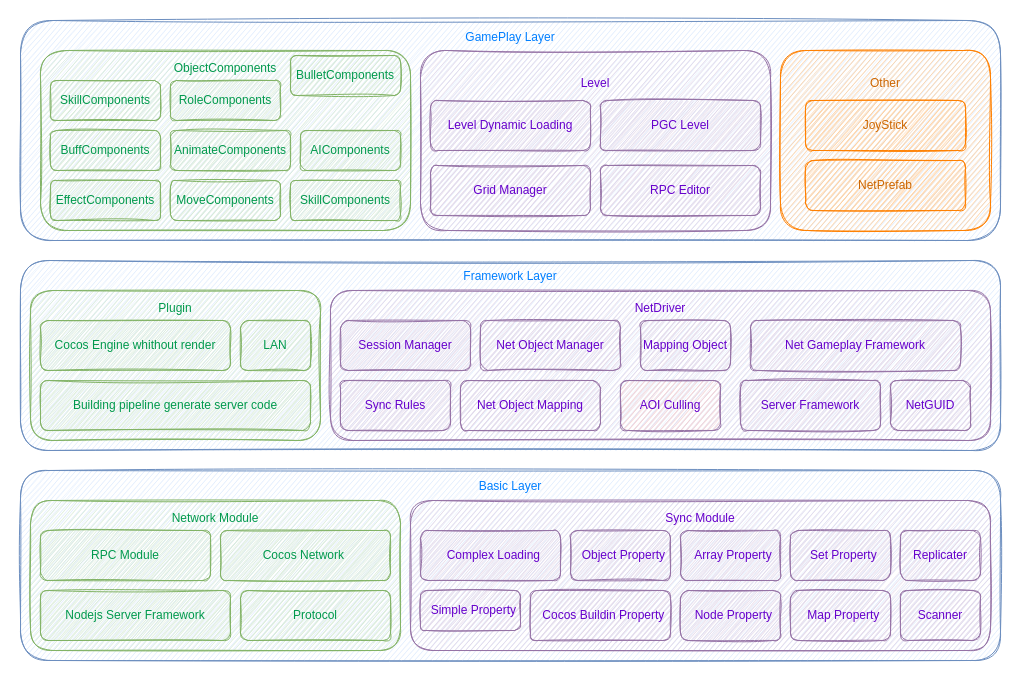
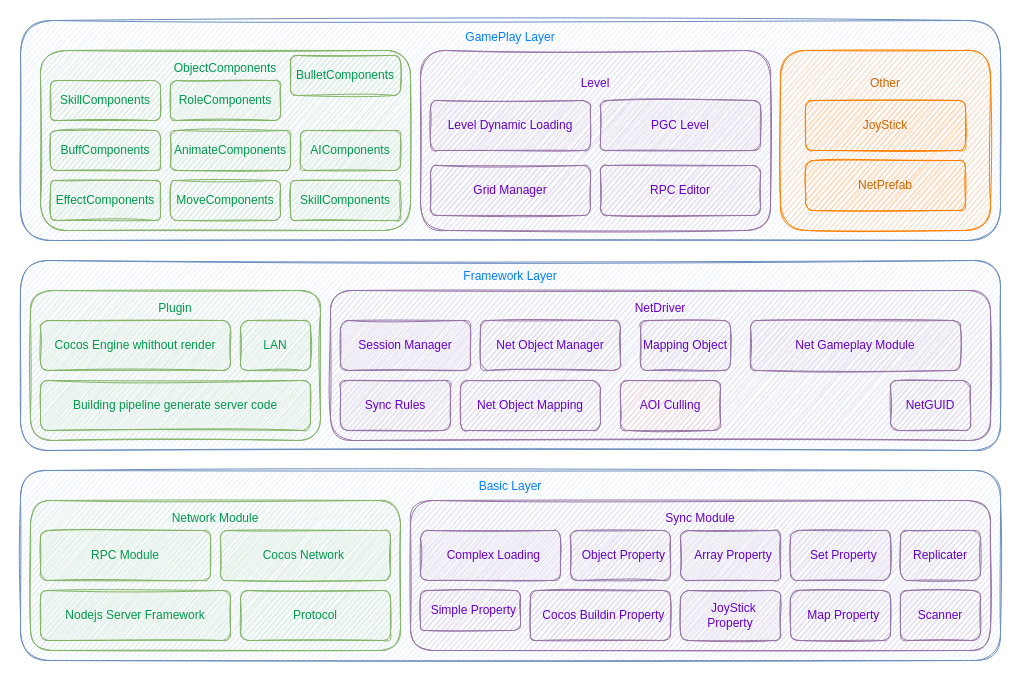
node "Net Gameplay Framework": label "Net Gameplay Framework" -> "Net Gameplay Module"
node "Server Framework": removed
node "Node Property": label "Node Property" -> "JoyStick Property"
